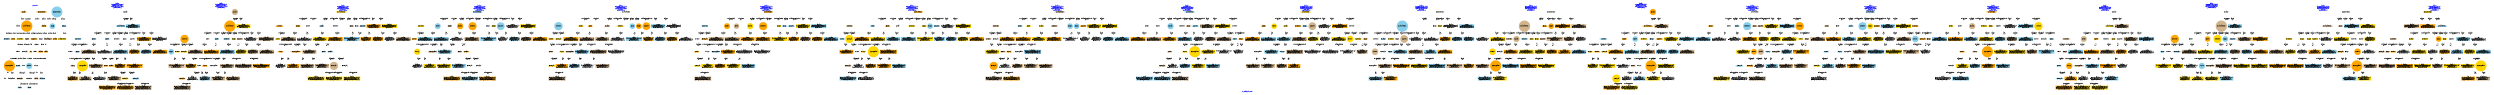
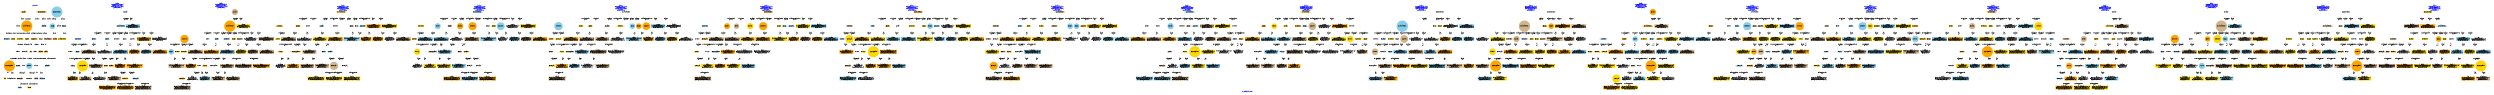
node "galleryLabel": fillcolor orange -> skyblue
edge "galleryLabel" -> "provenance": now "E33_Linguistic_Object1" -> "provenance"
node "creationDate": added
node "artist": fillcolor white -> gold
node "artist_appellation_uri": label "artist_appellation_uri" -> "artist_appellation_within"
node "deathDate": fillcolor skyblue -> gold
